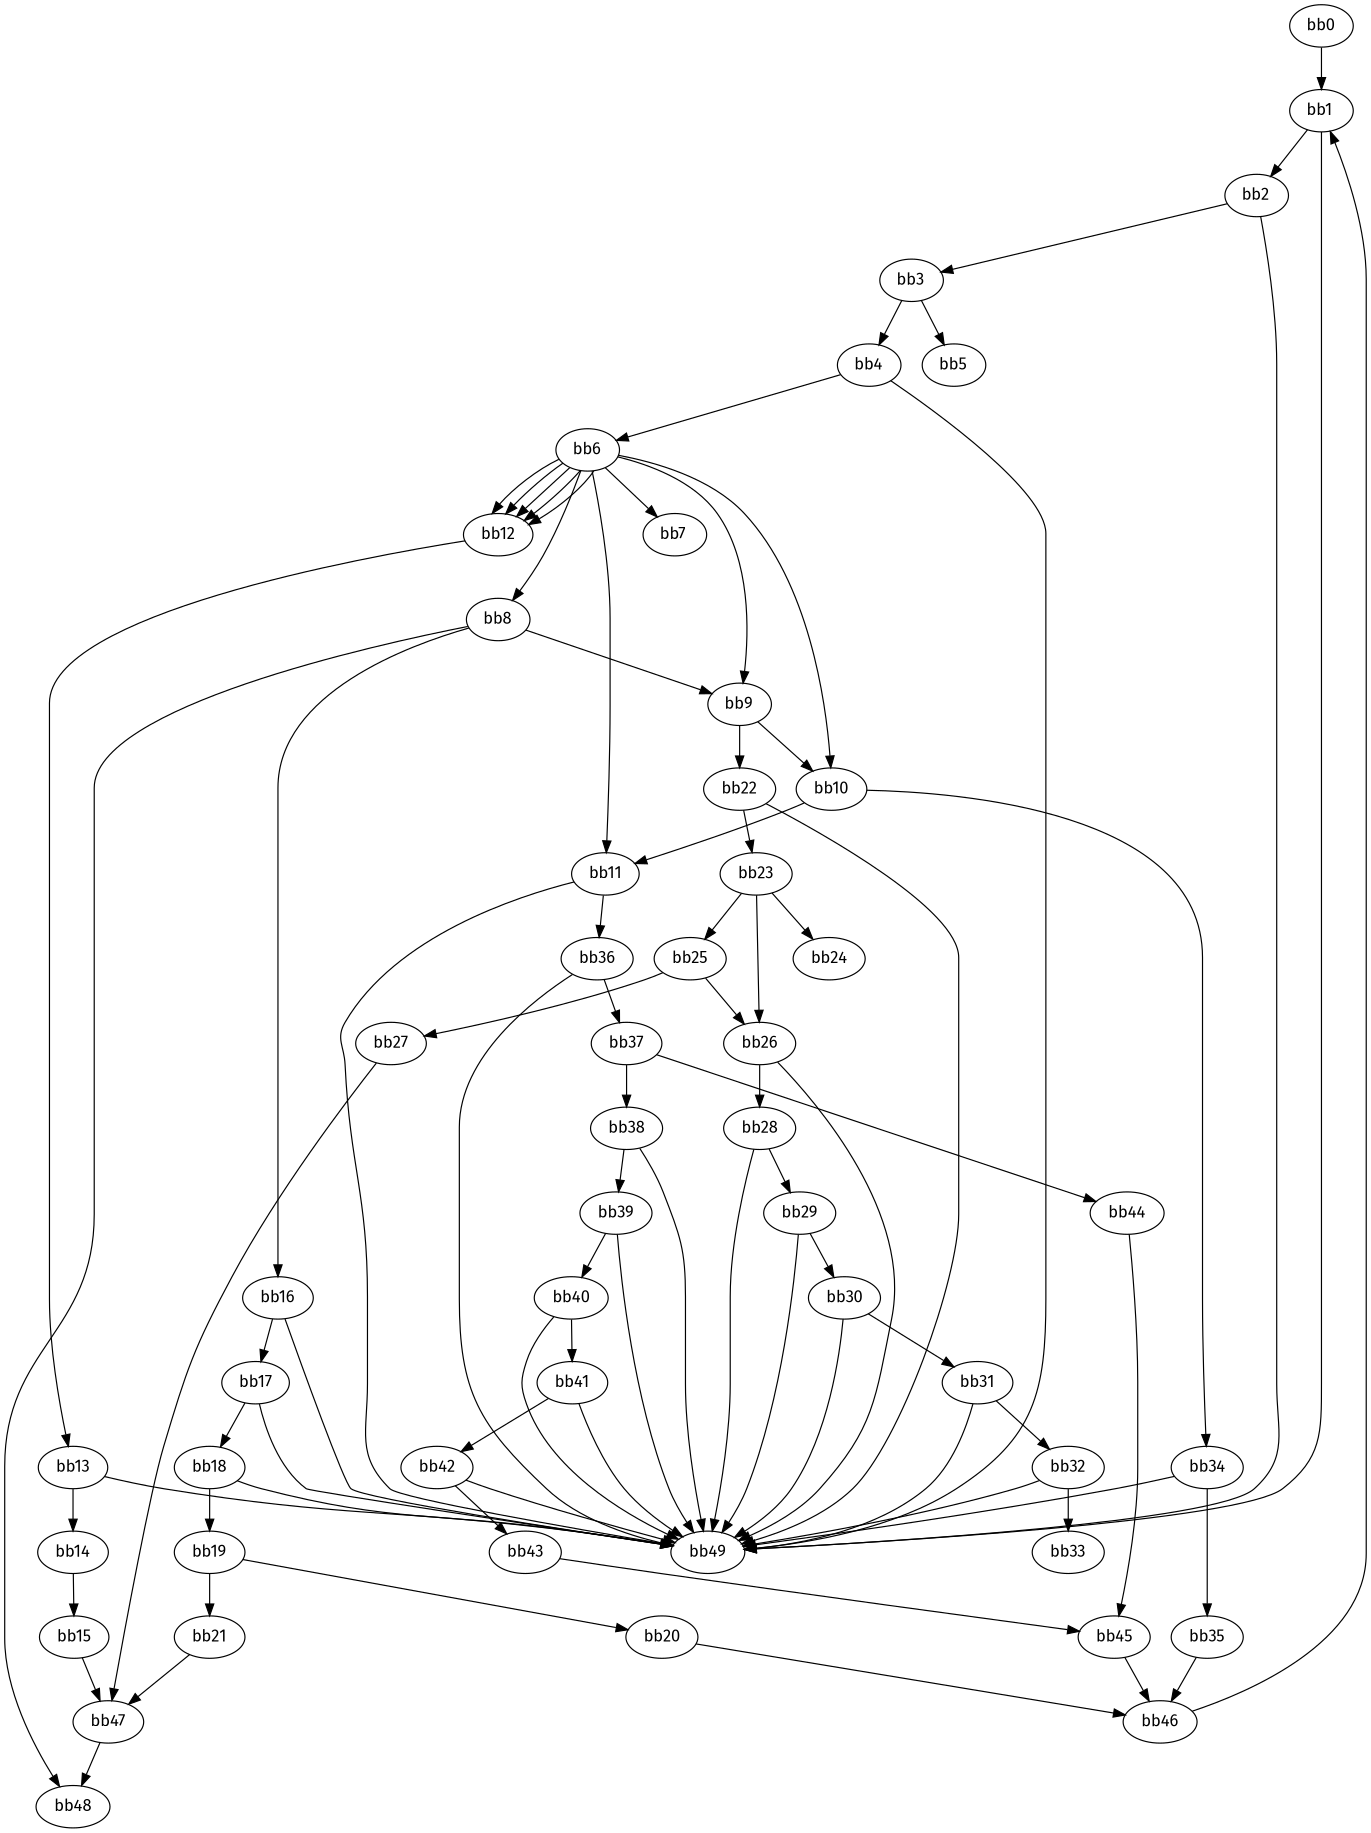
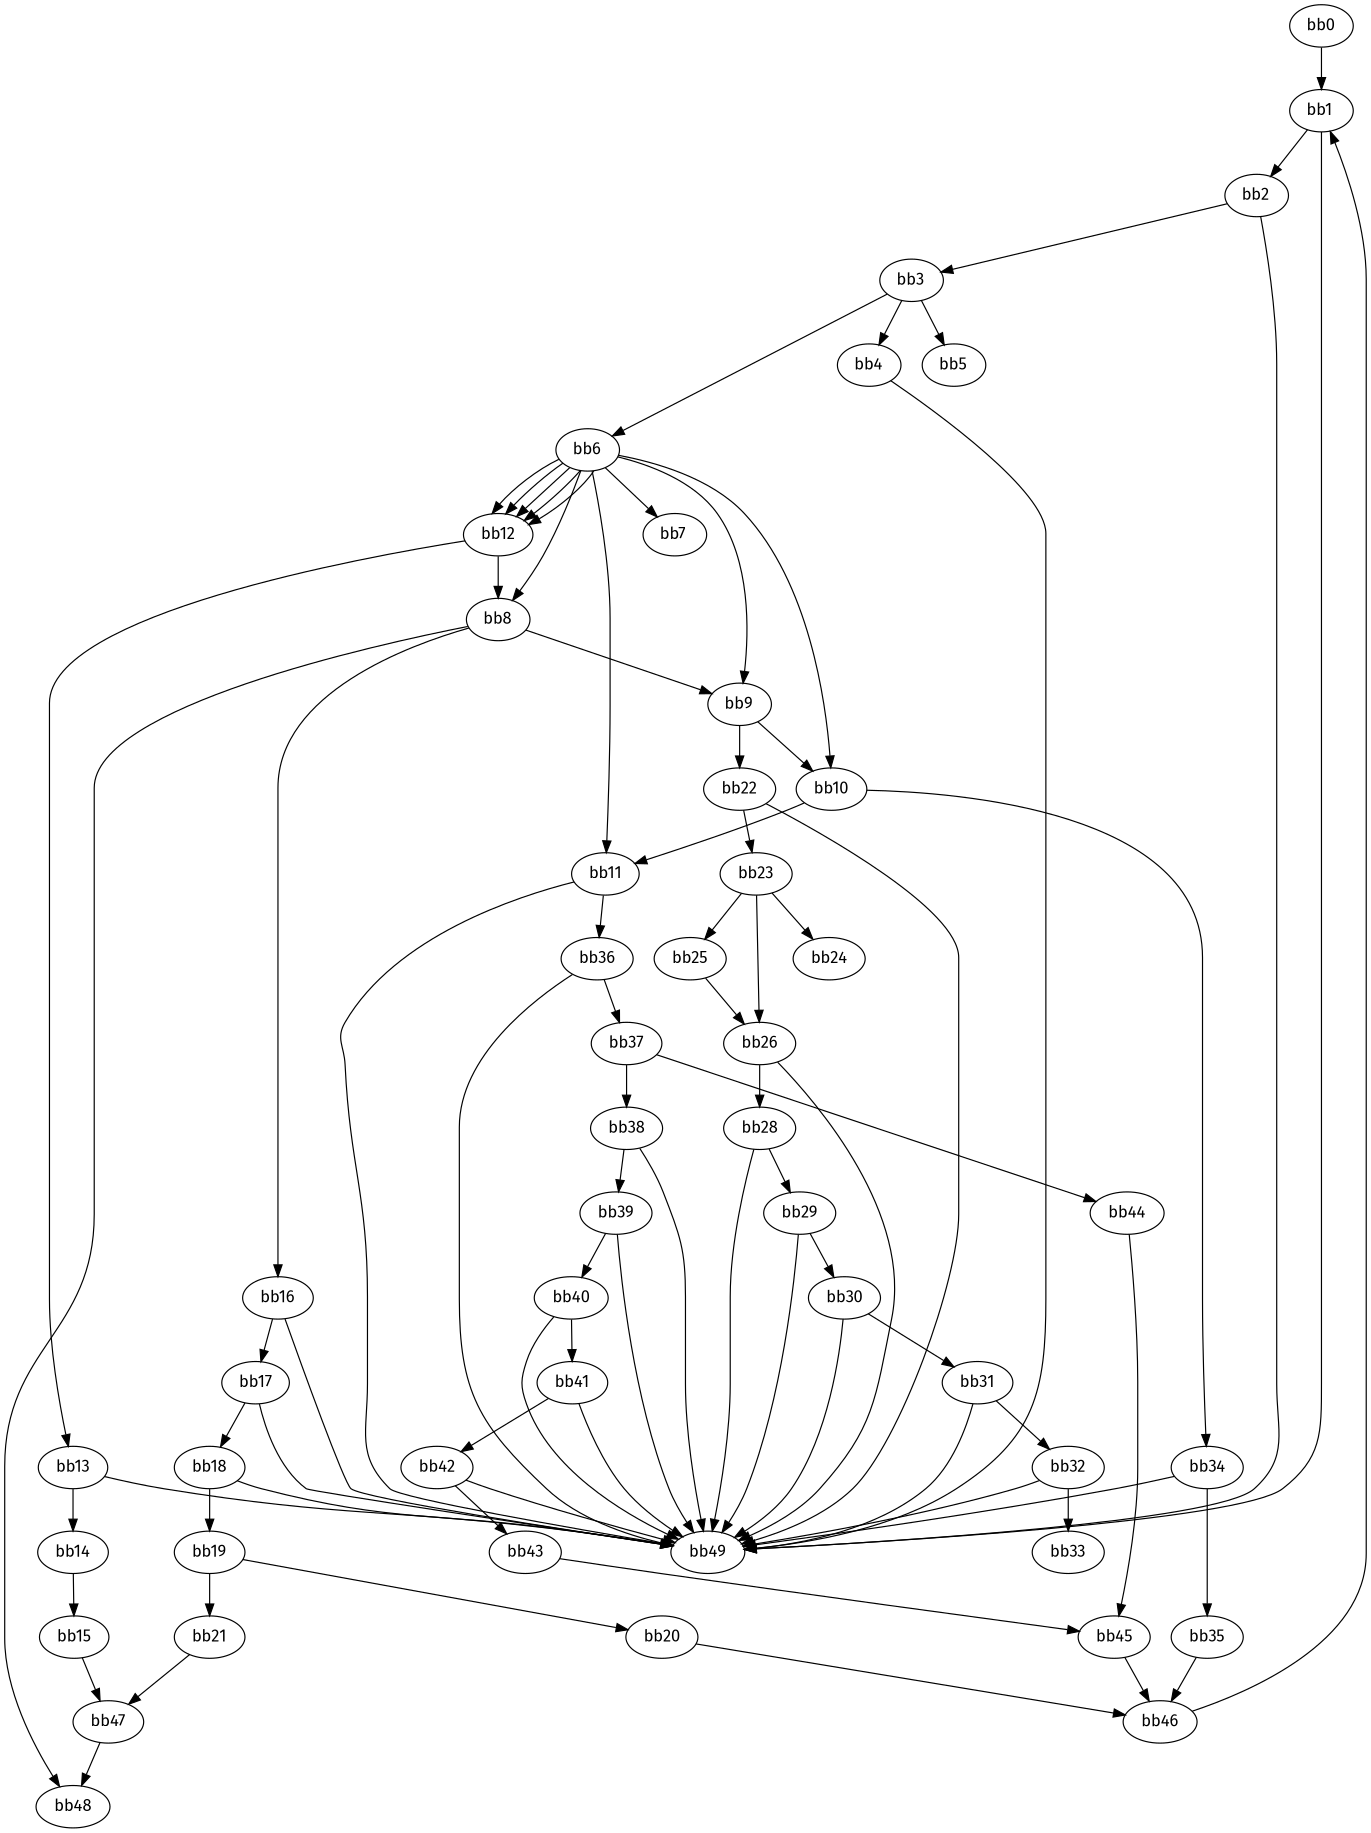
edge "bb4" -> "bb6": now "bb3" -> "bb6"
edge "bb12" -> "bb8": added
node "bb27": removed
